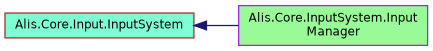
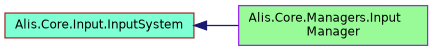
node "Alis.Core.InputSystem.Input Manager": label "Alis.Core.InputSystem.Input Manager" -> "Alis.Core.Managers.Input Manager"
